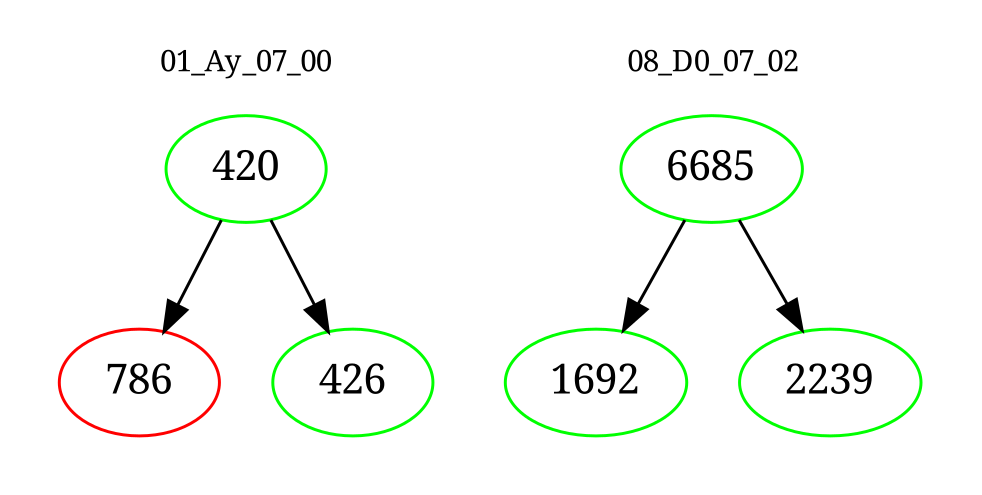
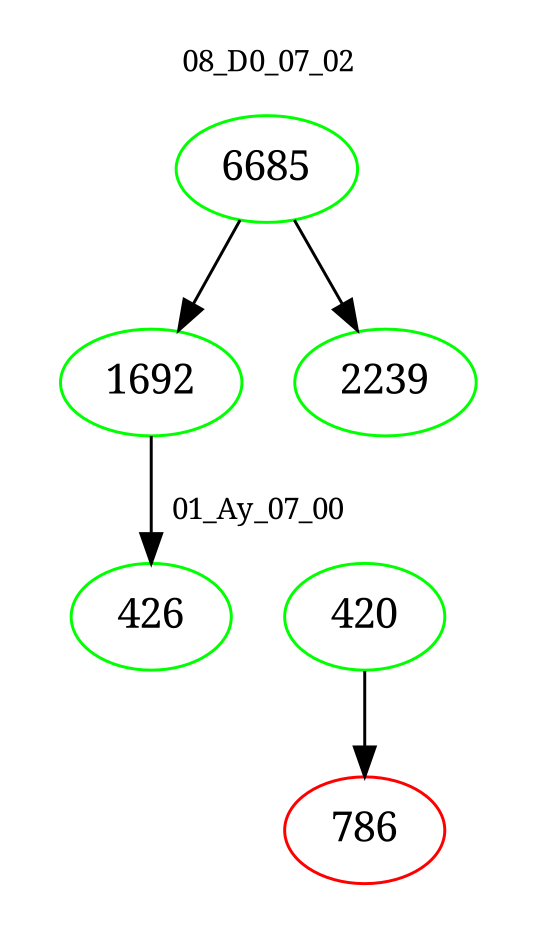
edge "420" -> "426": now "1692" -> "426"
